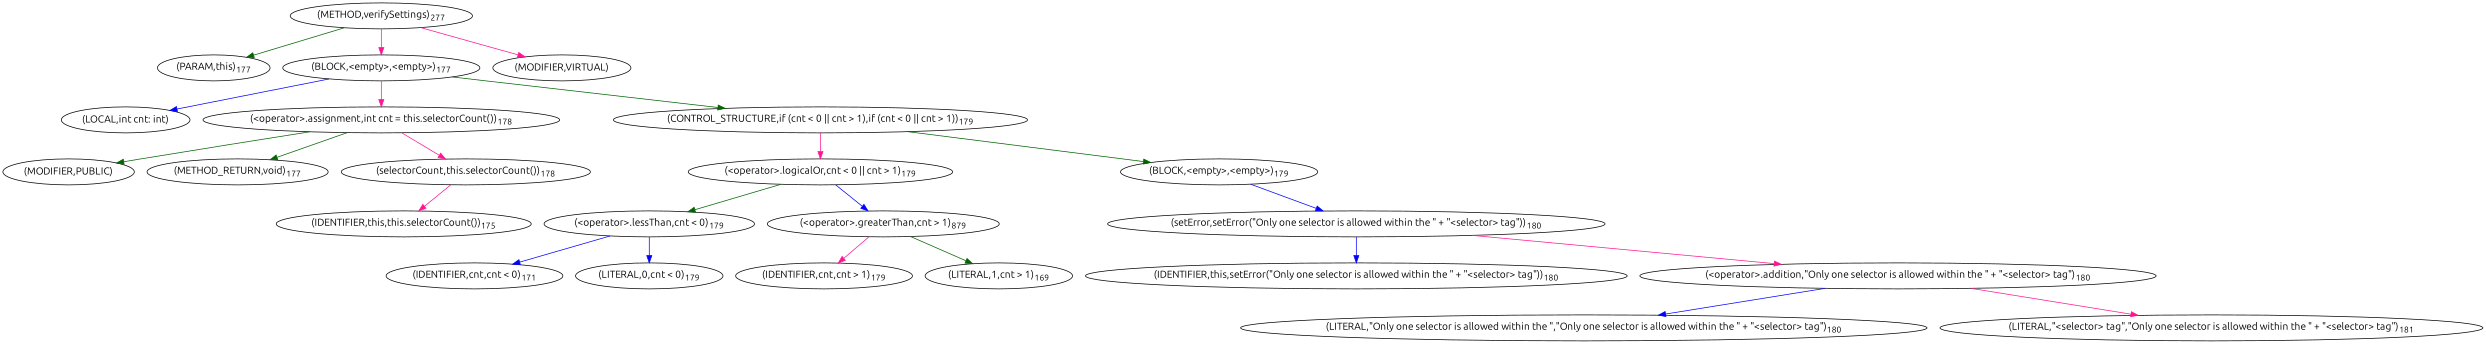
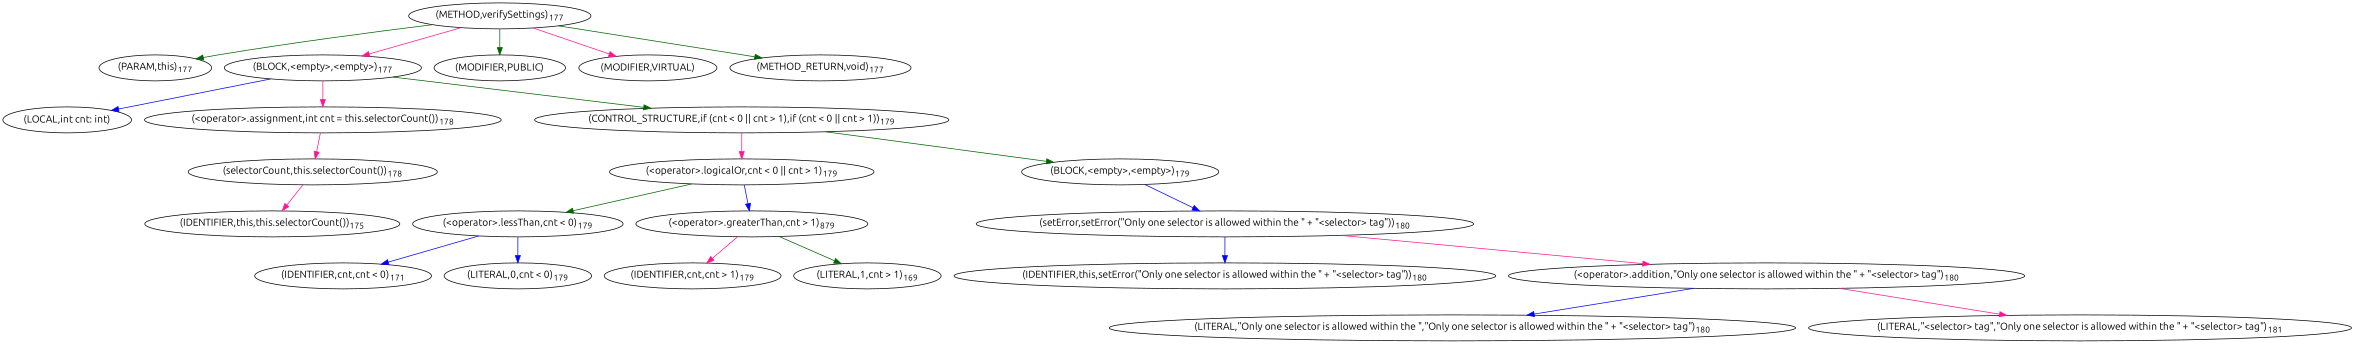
node "(METHOD,verifySettings)": text "277" -> "177"
edge "(<operator>.assignment,int cnt = this.selectorCount())" -> "(METHOD_RETURN,void)": now "(METHOD,verifySettings)" -> "(METHOD_RETURN,void)"
edge "(<operator>.assignment,int cnt = this.selectorCount())" -> "(MODIFIER,PUBLIC)": now "(METHOD,verifySettings)" -> "(MODIFIER,PUBLIC)"
